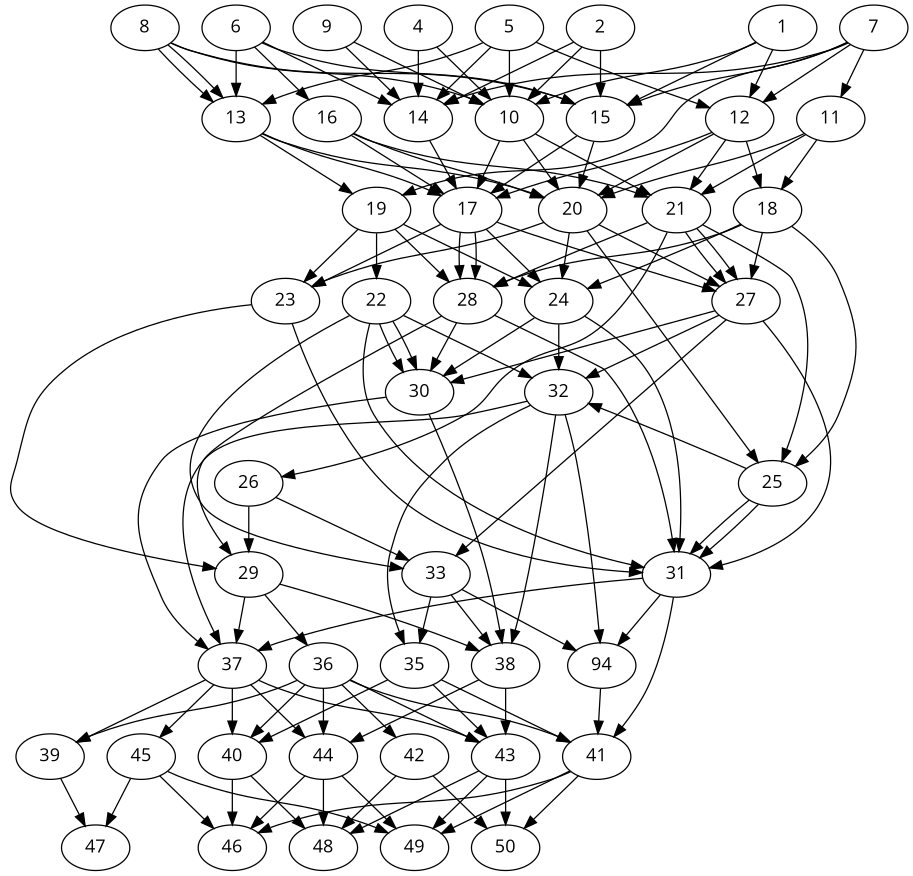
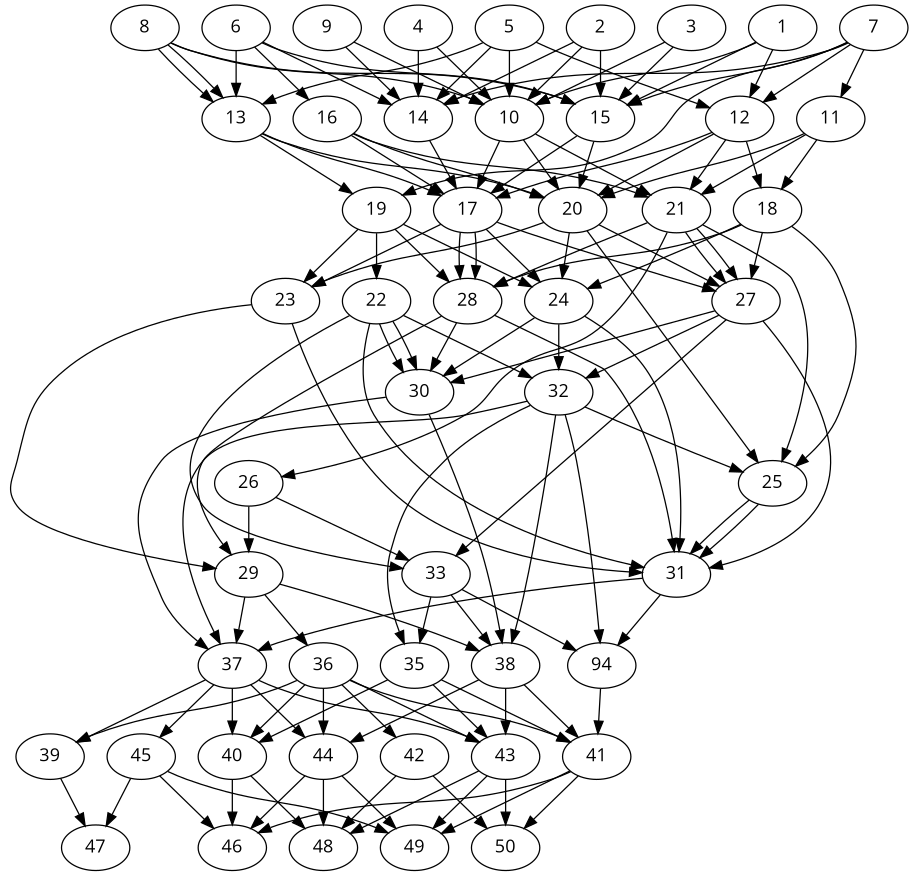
node "3": added
edge "25" -> "32": reversed
edge "31" -> "41": now "38" -> "41"
